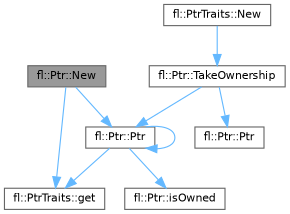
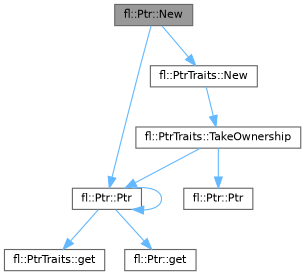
node "fl::Ptr::TakeOwnership": label "fl::Ptr::TakeOwnership" -> "fl::PtrTraits::TakeOwnership"
edge "fl::Ptr::New" -> "fl::PtrTraits::get": now "fl::Ptr::New" -> "fl::PtrTraits::New"
node "fl::Ptr::isOwned": label "fl::Ptr::isOwned" -> "fl::Ptr::get"
